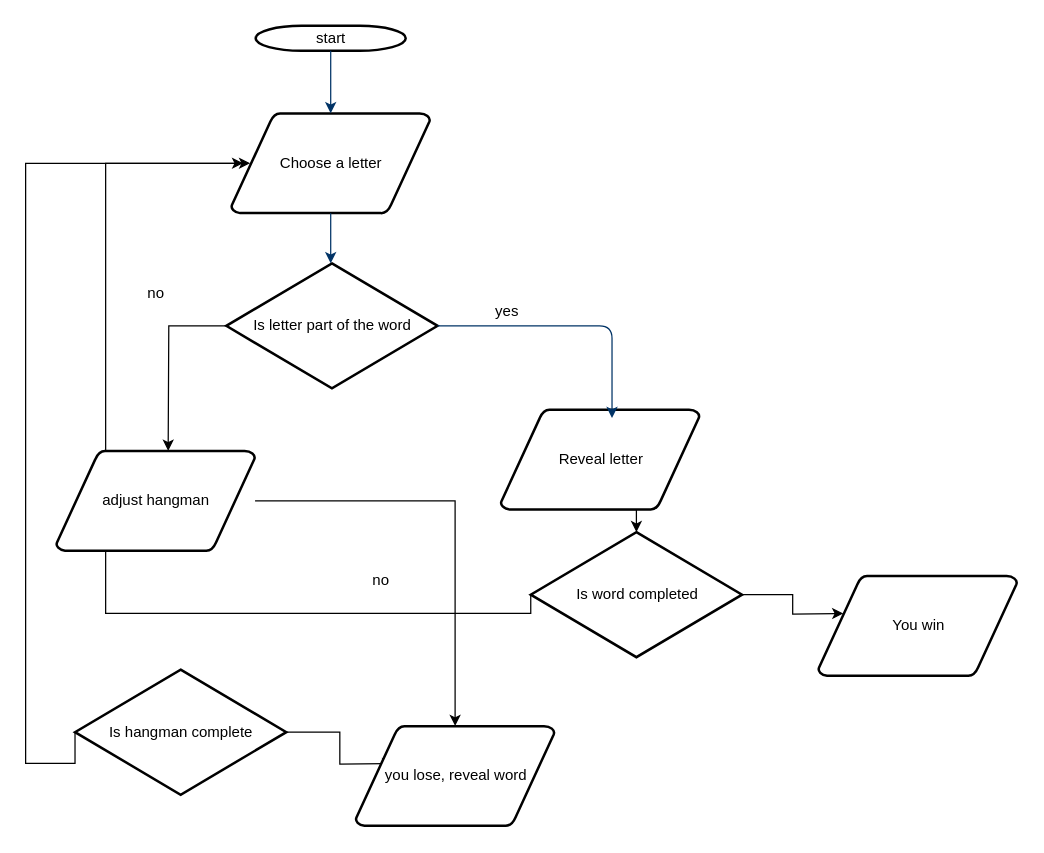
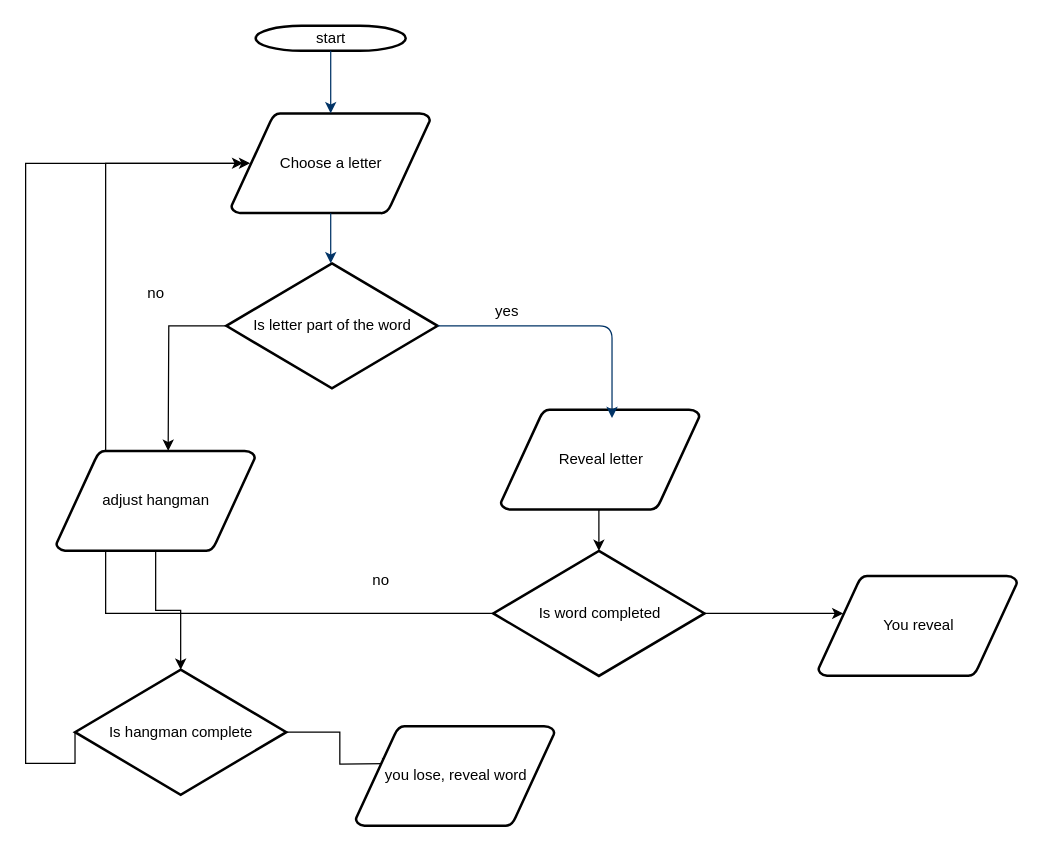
edge "adjust hangman" -> "you lose, reveal word": now "adjust hangman" -> "Is hangman complete"
node "Is word completed": moved (636, 594) -> (599, 613)
node "You win": label "You win" -> "You reveal"
